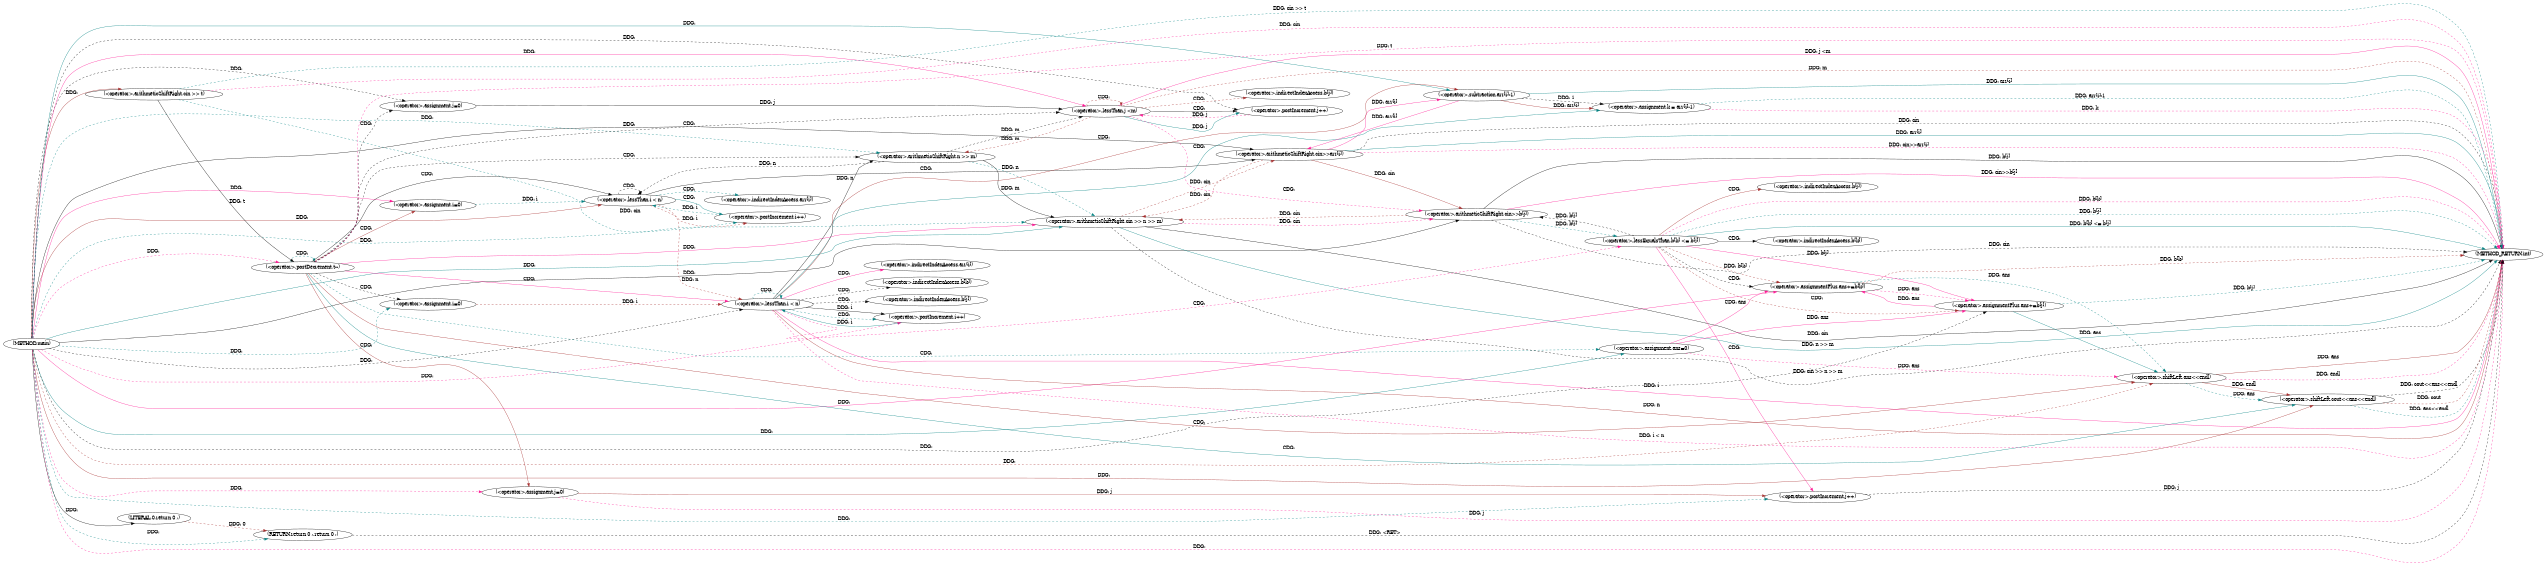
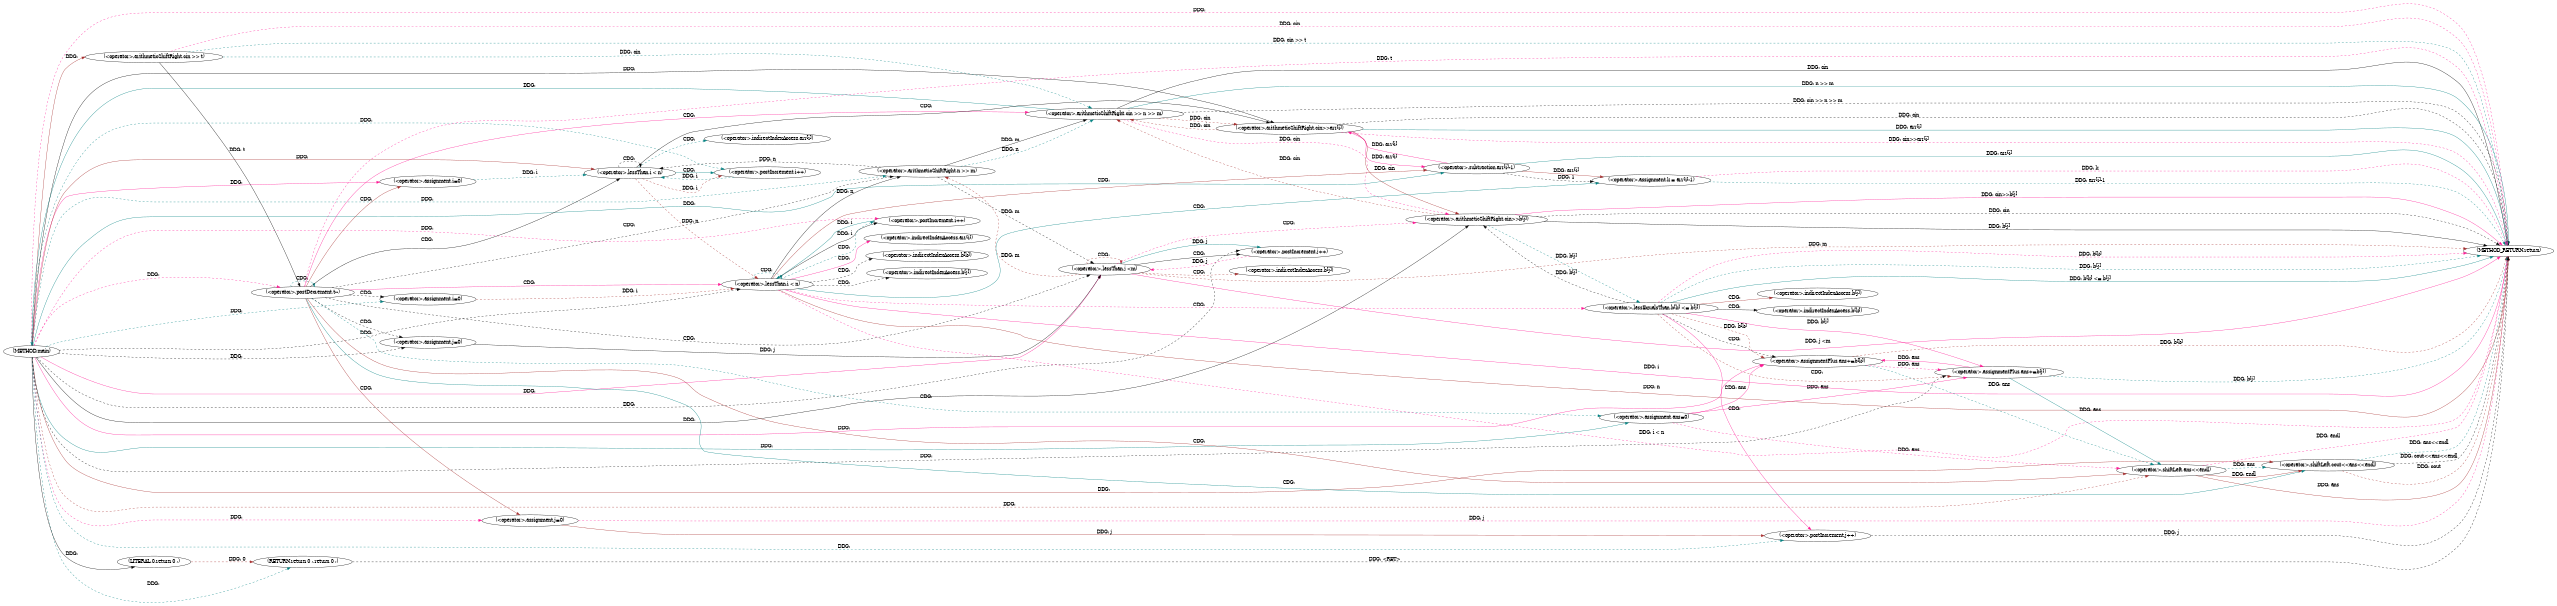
edge "(<operator>.postDecrement,t--)" -> "(<operator>.arithmeticShiftRight,cin >> n >> m)": label "DDG: " -> "CDG: "
node "(METHOD_RETURN,int)": label "(METHOD_RETURN,int)" -> "(METHOD_RETURN,return)"
edge "(METHOD,main)" -> "(<operator>.arithmeticShiftRight,cin >> n >> m)": reversed
